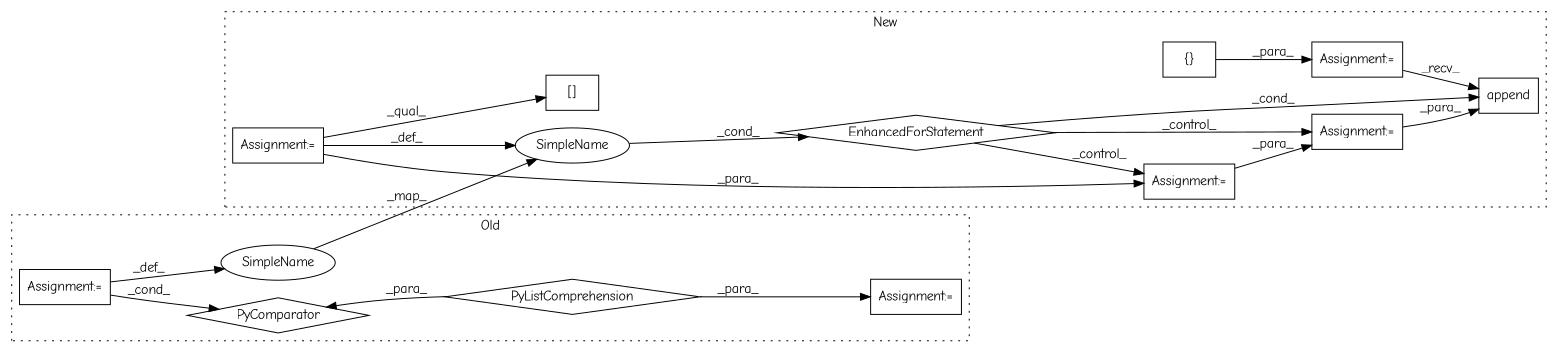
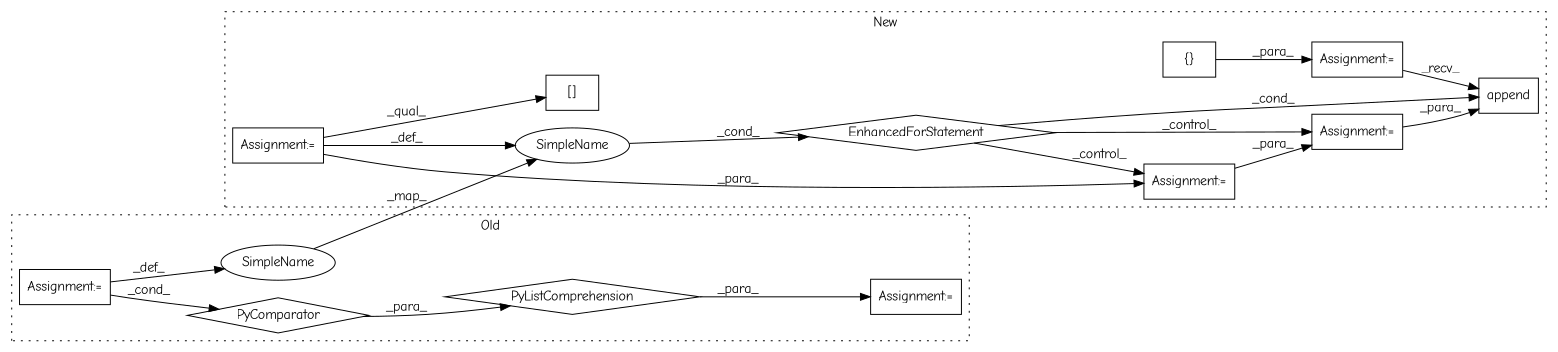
edge "PyListComprehension" -> "PyComparator": reversed
